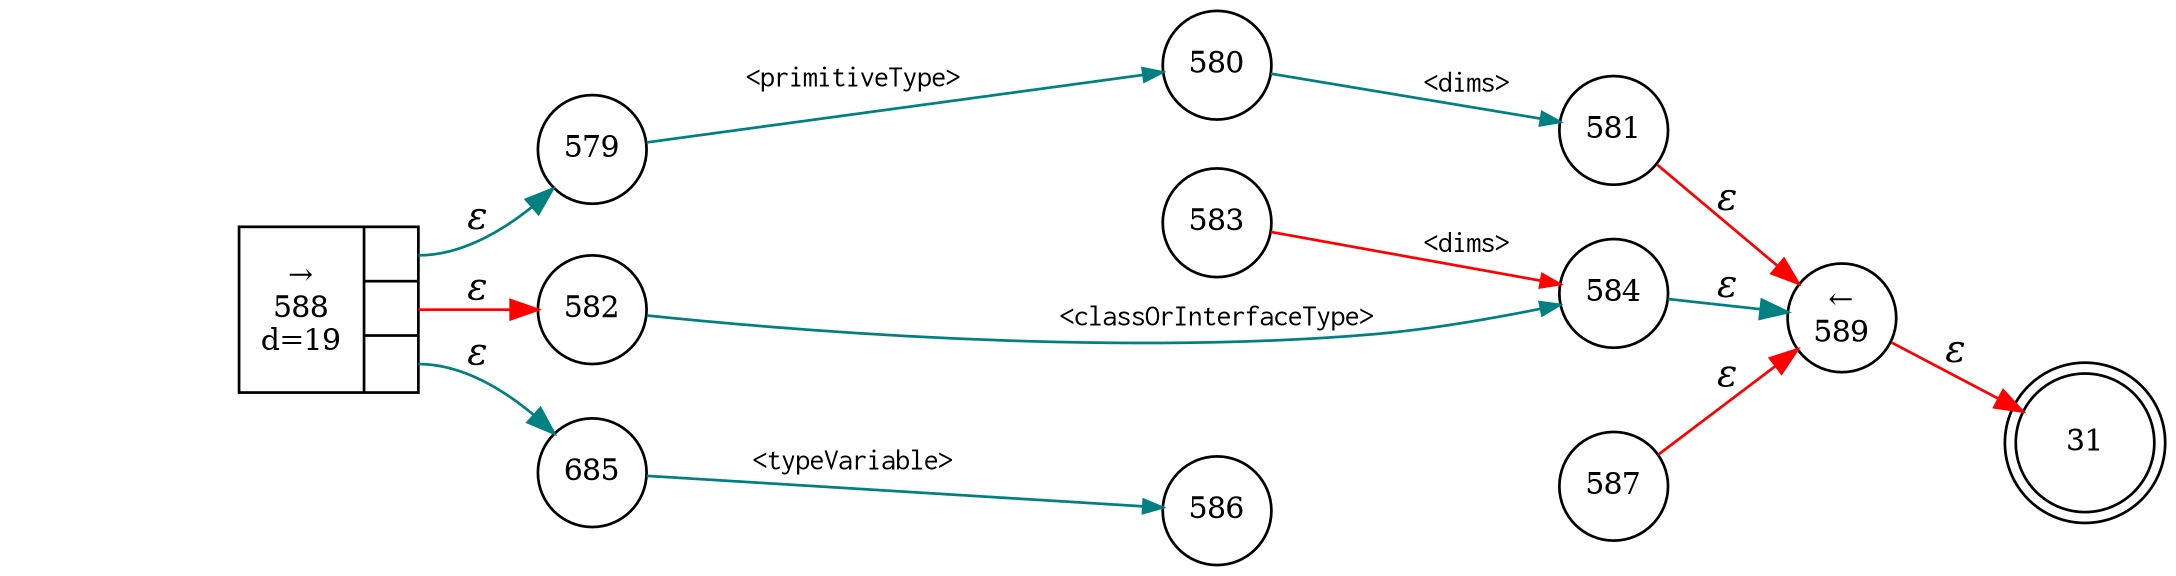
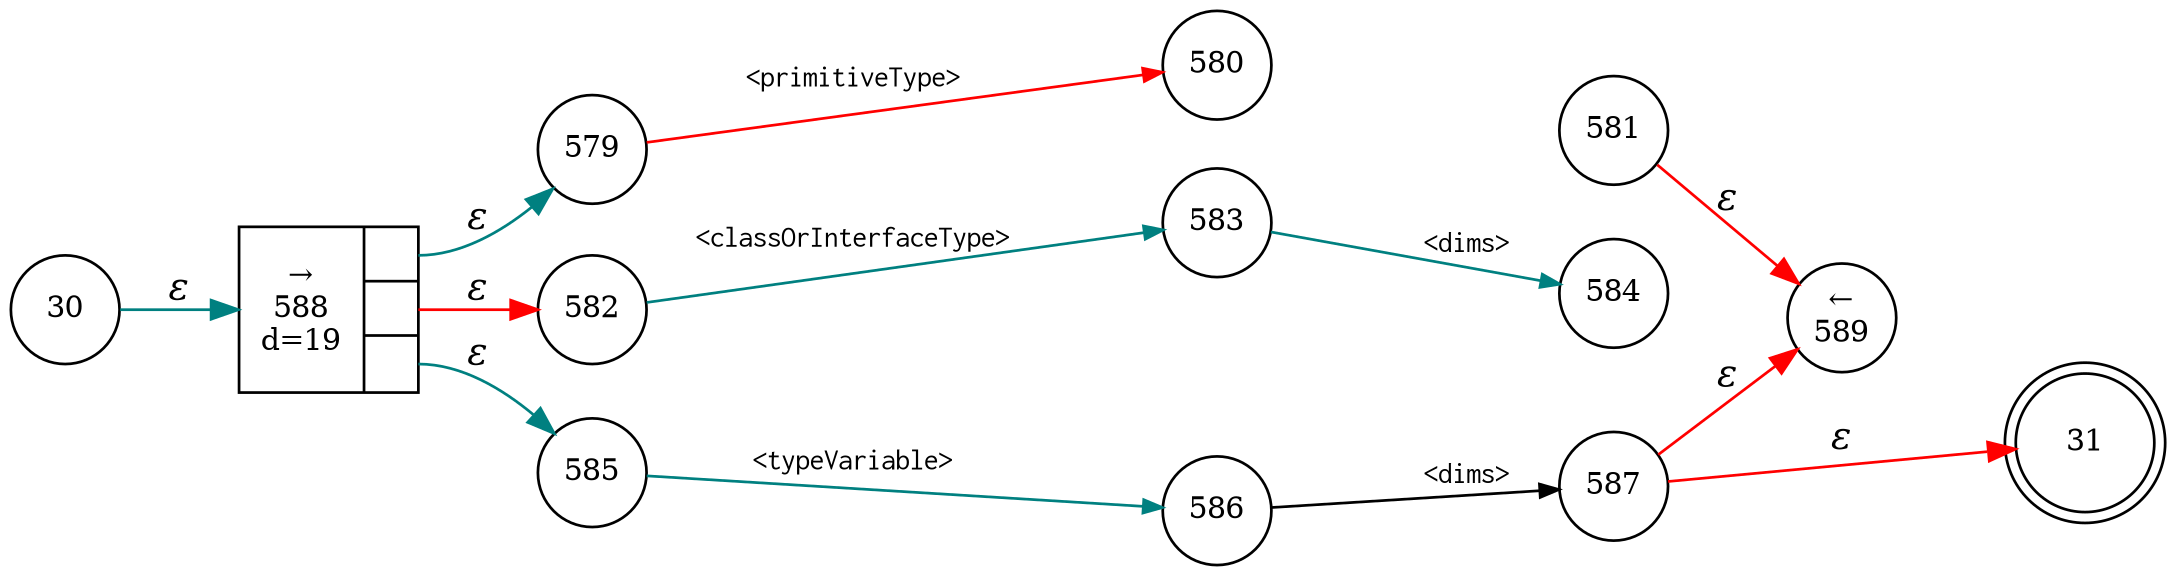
edge "580" -> "581": removed, label "<dims>"
edge "579" -> "580": color teal -> red
edge "583" -> "584": color red -> teal
edge "584" -> "← 589": removed, label "ε"
node "30": added
edge "582" -> "584": now "582" -> "583"
edge "← 589" -> "31": now "587" -> "31"
node "685": label "685" -> "585"
edge "586" -> "587": added, label "<dims>"
